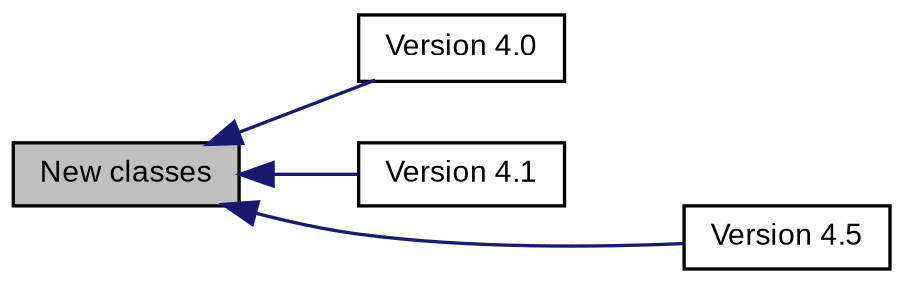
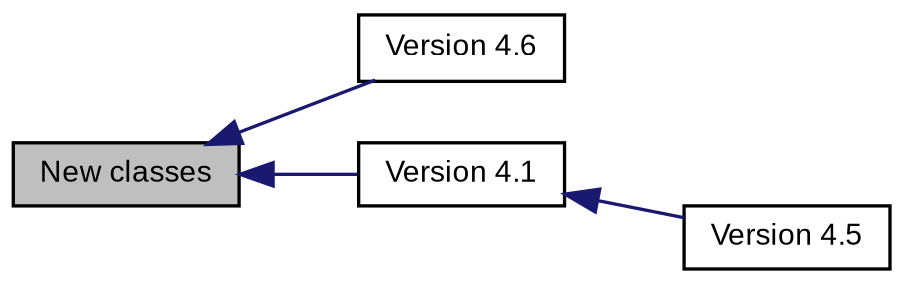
node "Version 4.0": label "Version 4.0" -> "Version 4.6"
edge "Version 4.5" -> "New classes": now "Version 4.5" -> "Version 4.1"
